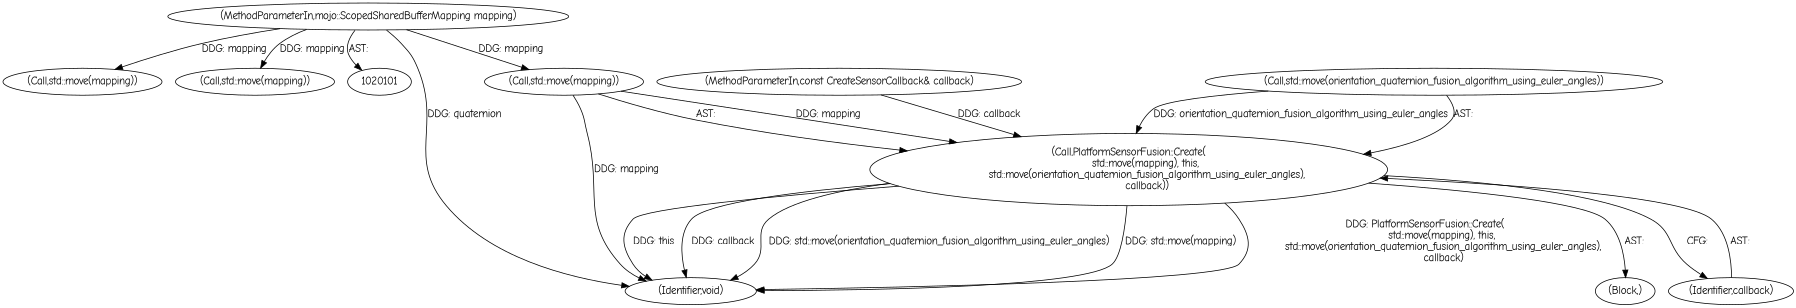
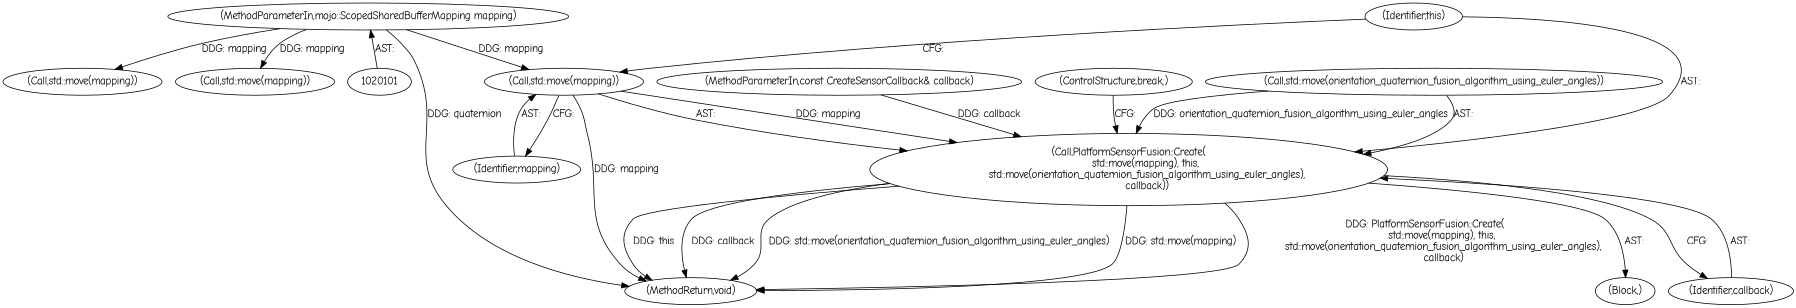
node "(Identifier,this)": added
edge "(MethodParameterIn,mojo::ScopedSharedBufferMapping mapping)" -> "1020101": reversed
node "(ControlStructure,break;)": added
node "(Identifier,mapping)": added
node "(Identifier,void)": label "(Identifier,void)" -> "(MethodReturn,void)"
